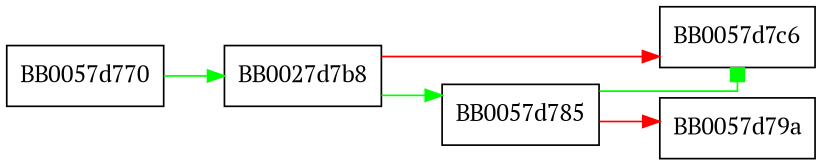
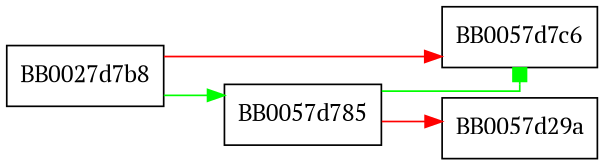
node "BB0057d770": removed
node "BB0057d79a": label "BB0057d79a" -> "BB0057d29a"
